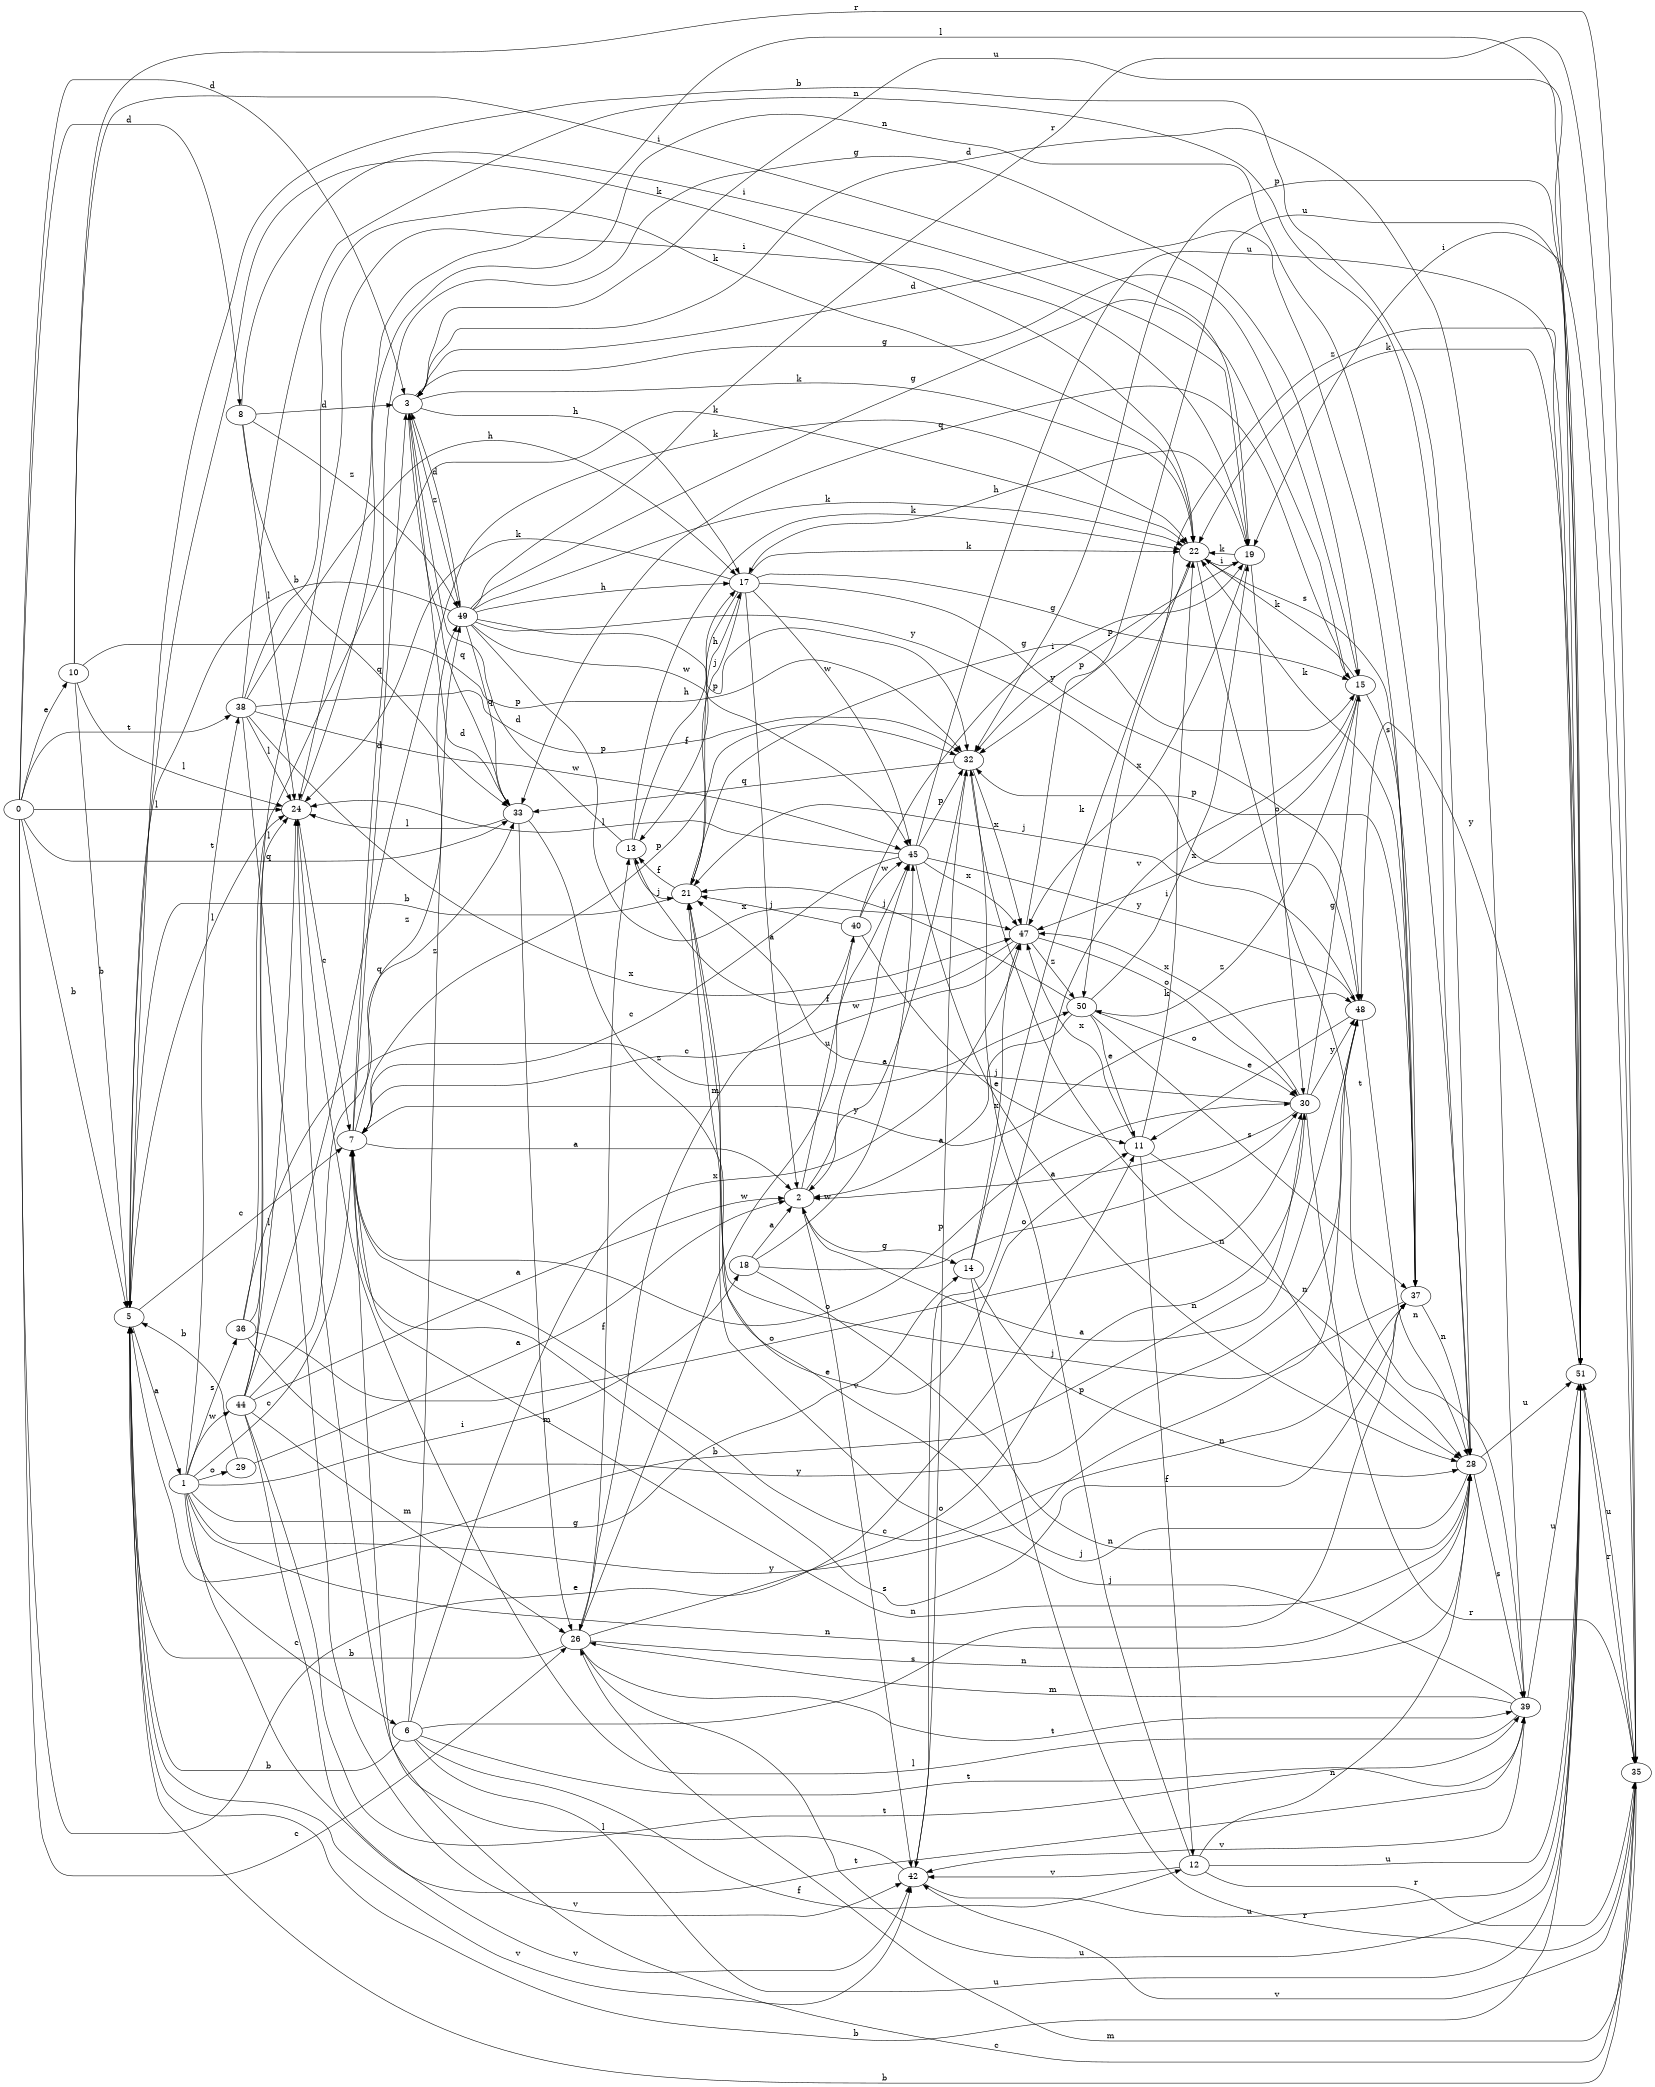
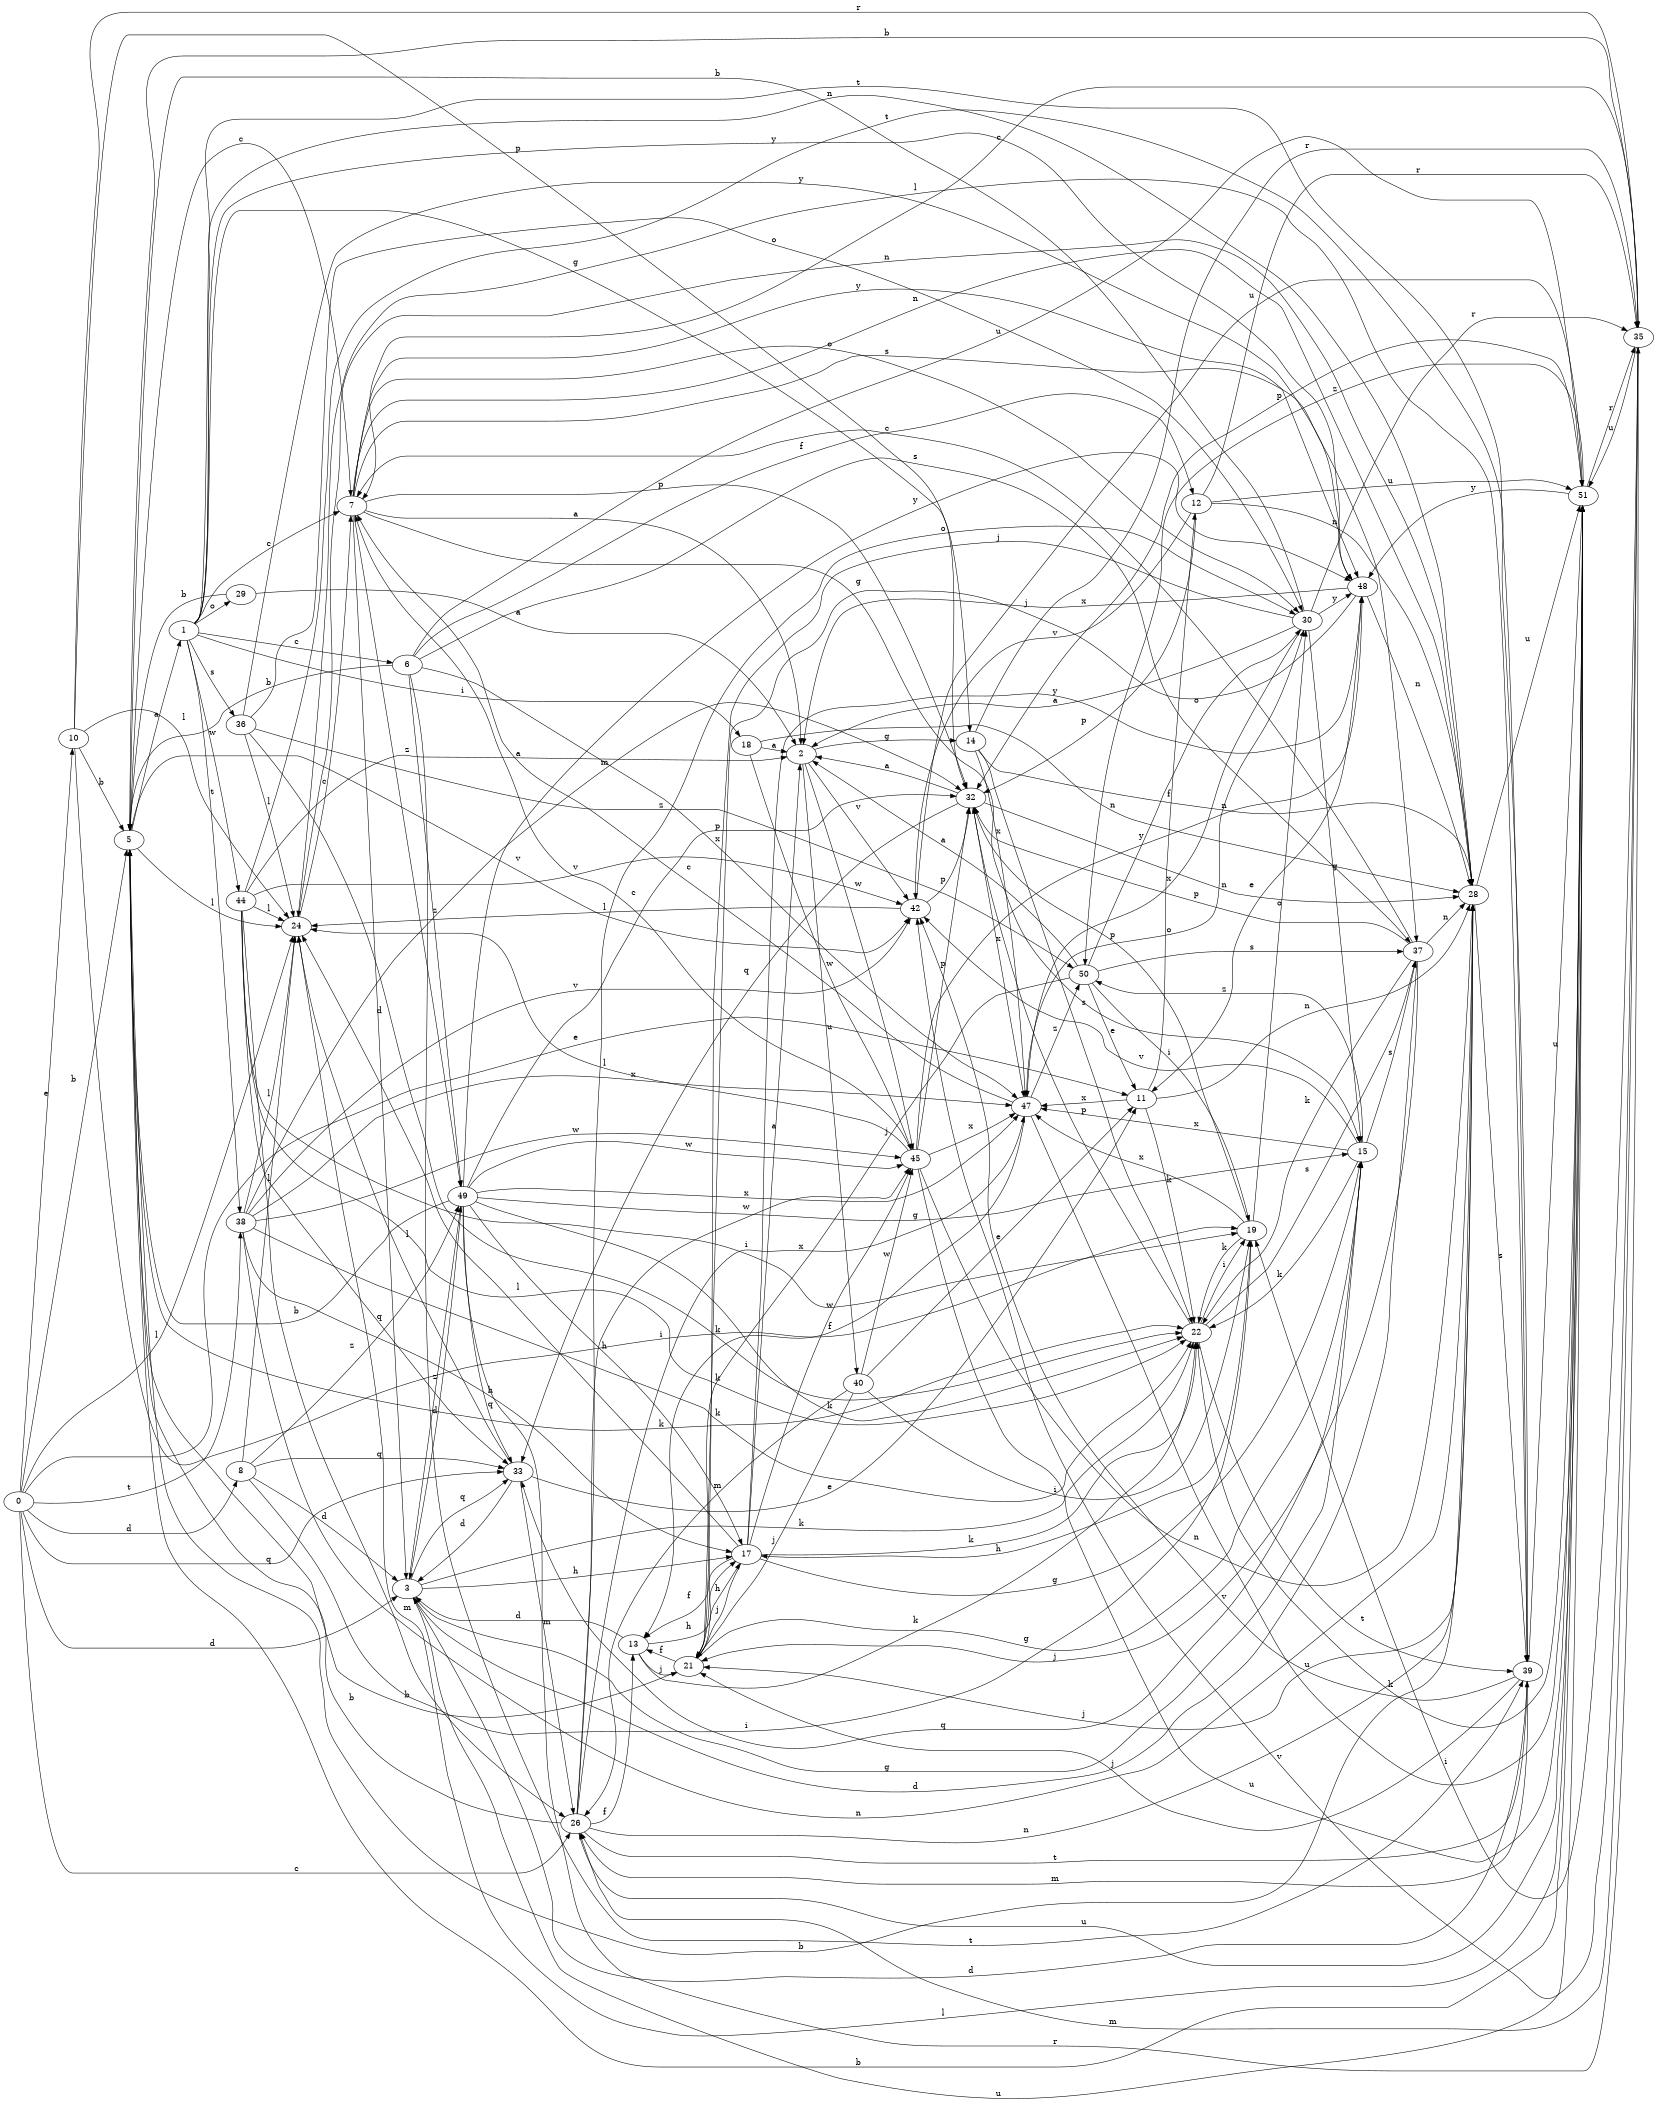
edge "17" -> "24": label "k" -> "l"
edge "38" -> "32": label "p" -> "m"
edge "14" -> "22": label "k" -> "s"
edge "18" -> "30": removed, label "o"
edge "48" -> "2": label "a" -> "x"
edge "26" -> "47": added, label "x"
